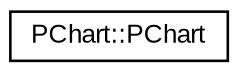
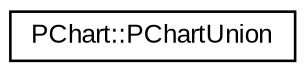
node "PChart::PChart": label "PChart::PChart" -> "PChart::PChartUnion"
